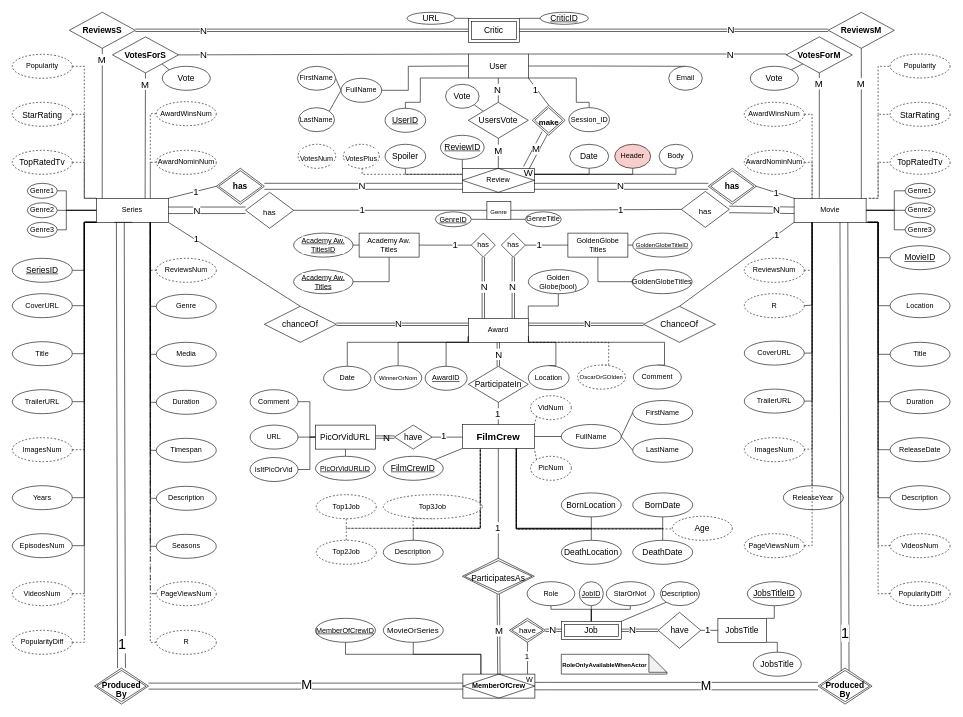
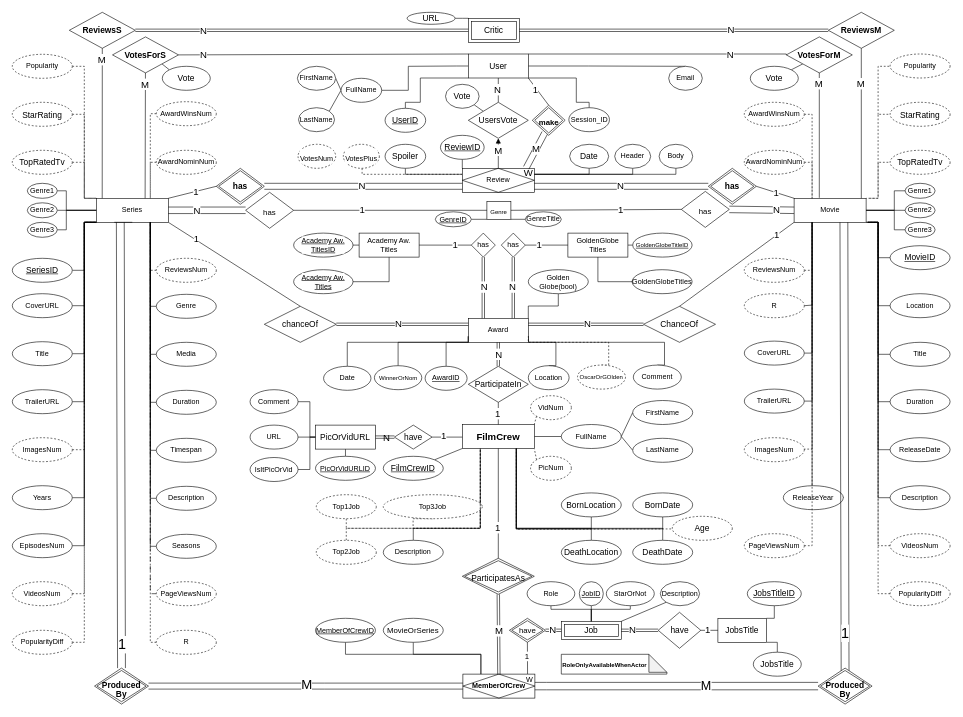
edge "CriticID" -- "Critic": removed
node "CriticID": removed
edge "UsersVote" -- "Review": arrowhead none -> block
node "Header": fillcolor #f8cecc -> #ffffff
